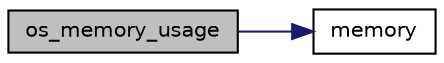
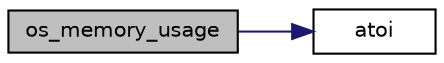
node "memory": label "memory" -> "atoi"
